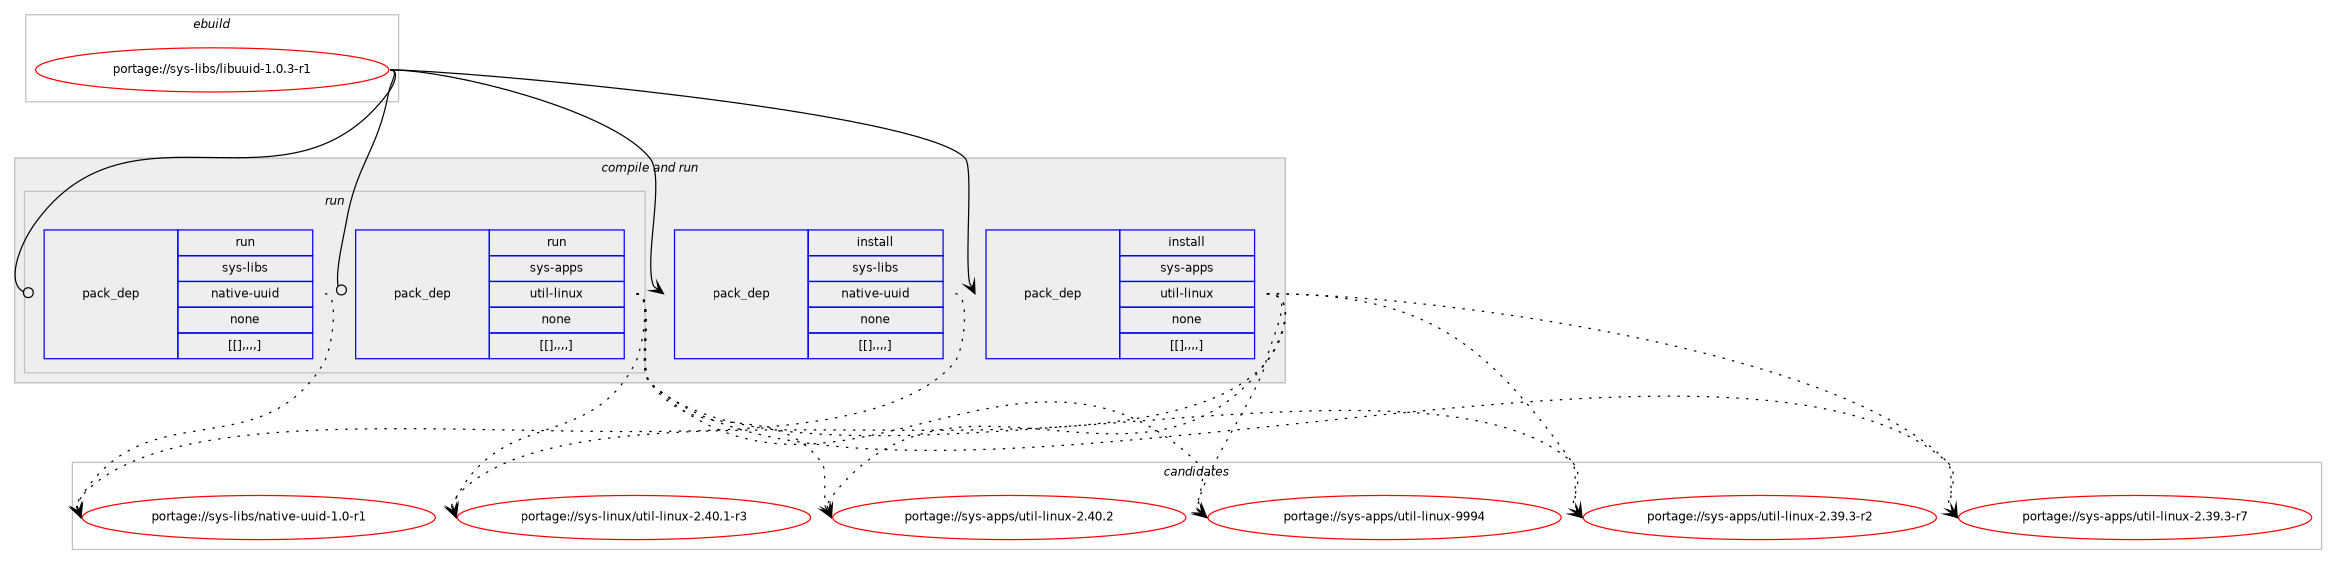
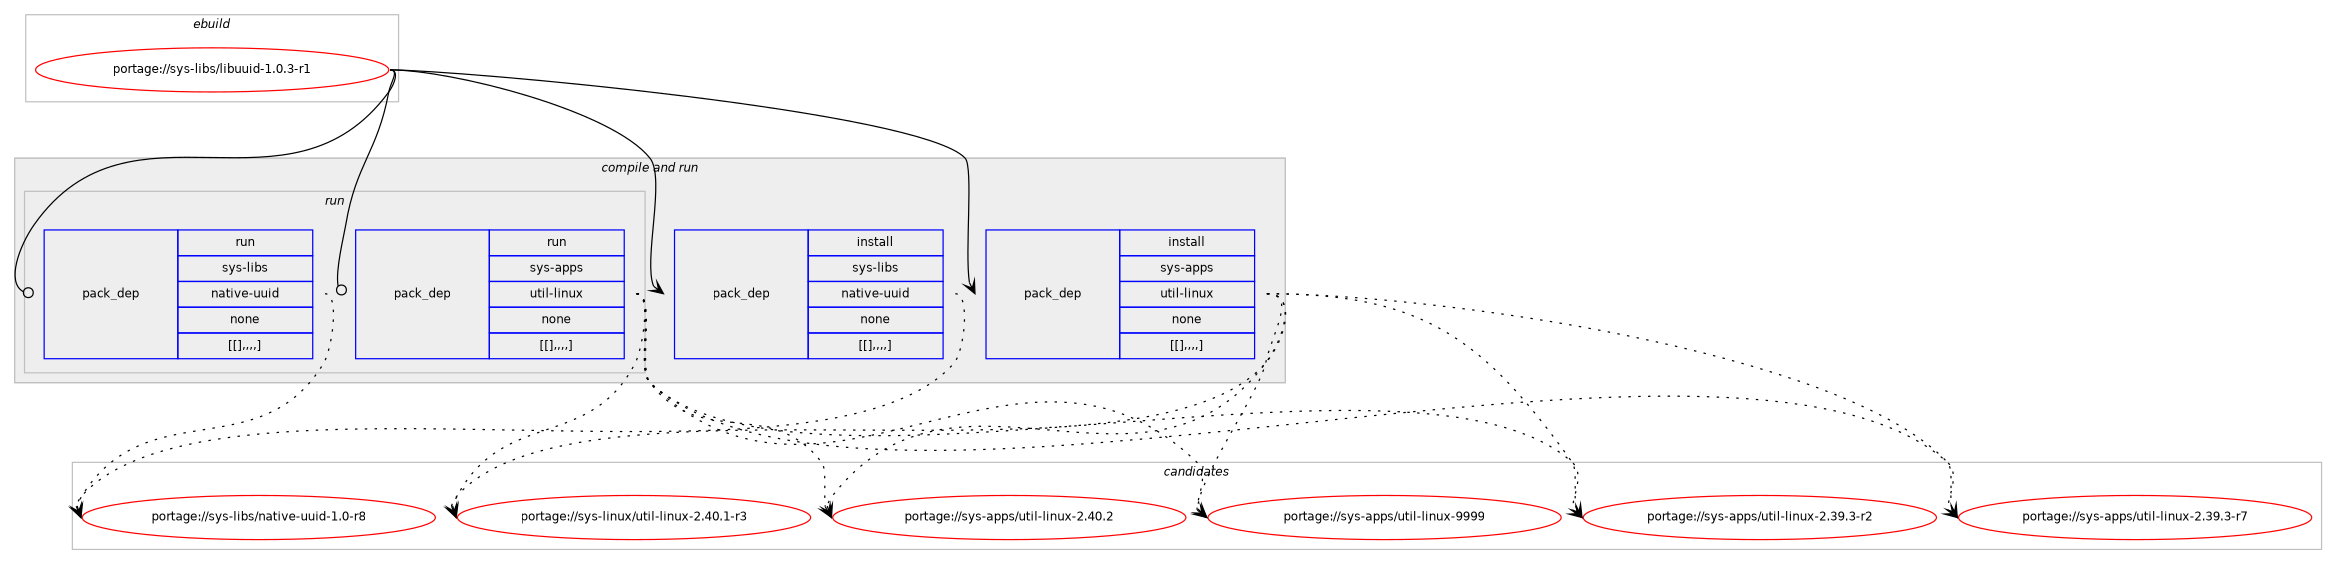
node "portage://sys-libs/native-uuid-1.0-r1": label "portage://sys-libs/native-uuid-1.0-r1" -> "portage://sys-libs/native-uuid-1.0-r8"
node "portage://sys-apps/util-linux-9994": label "portage://sys-apps/util-linux-9994" -> "portage://sys-apps/util-linux-9999"
